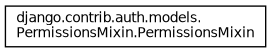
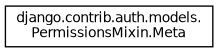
node "django.contrib.auth.models. PermissionsMixin.PermissionsMixin": label "django.contrib.auth.models. PermissionsMixin.PermissionsMixin" -> "django.contrib.auth.models. PermissionsMixin.Meta"
